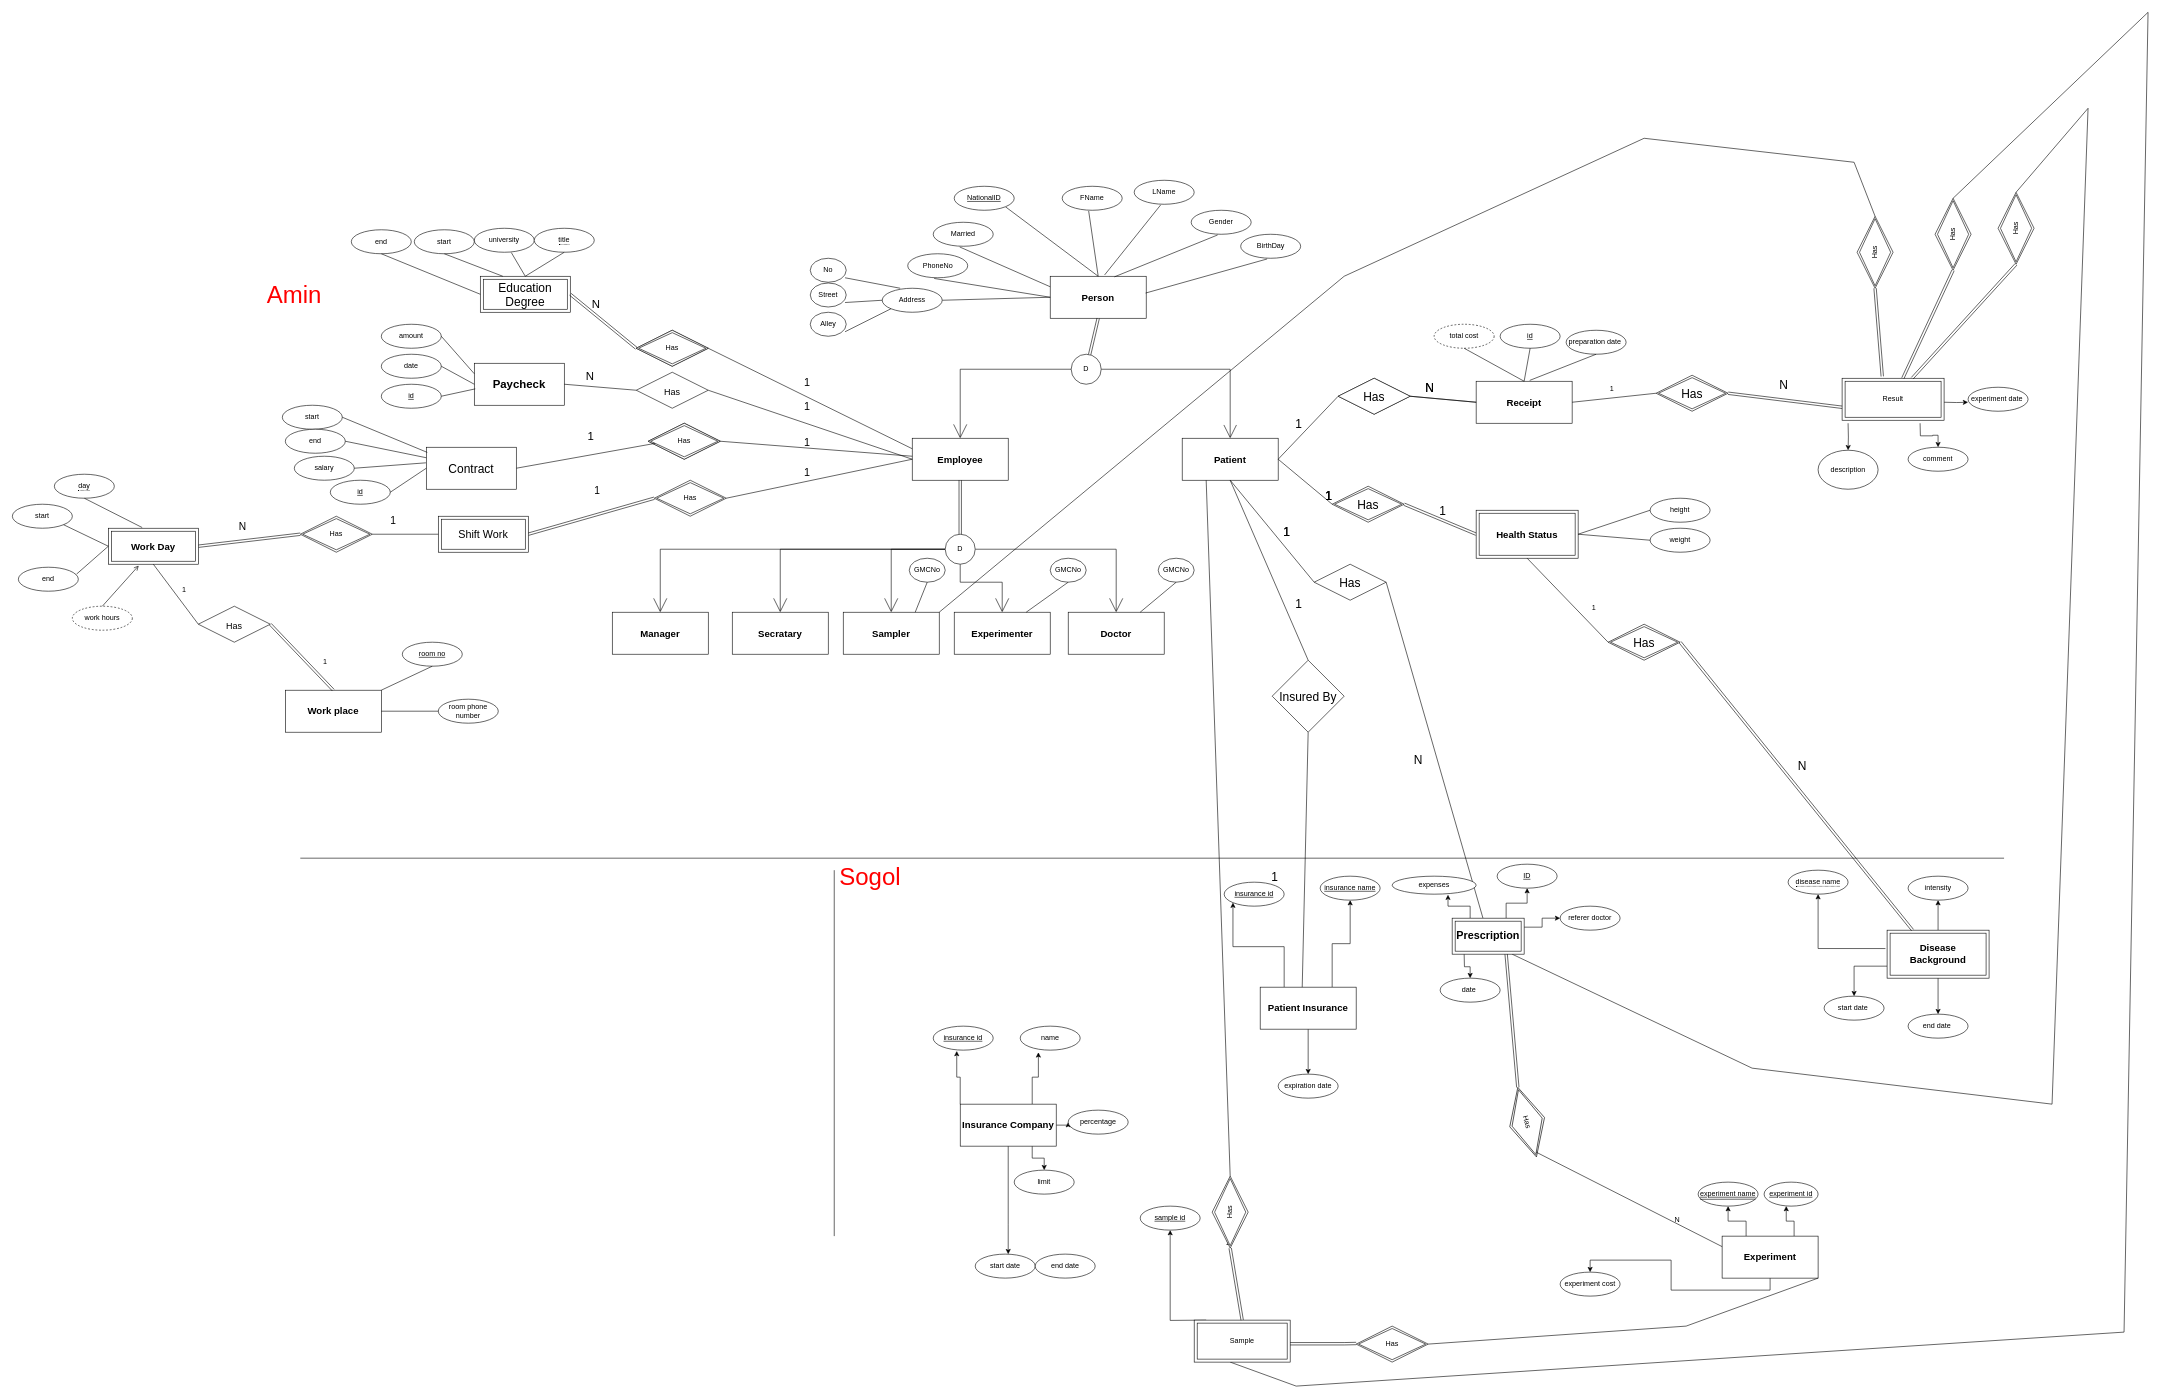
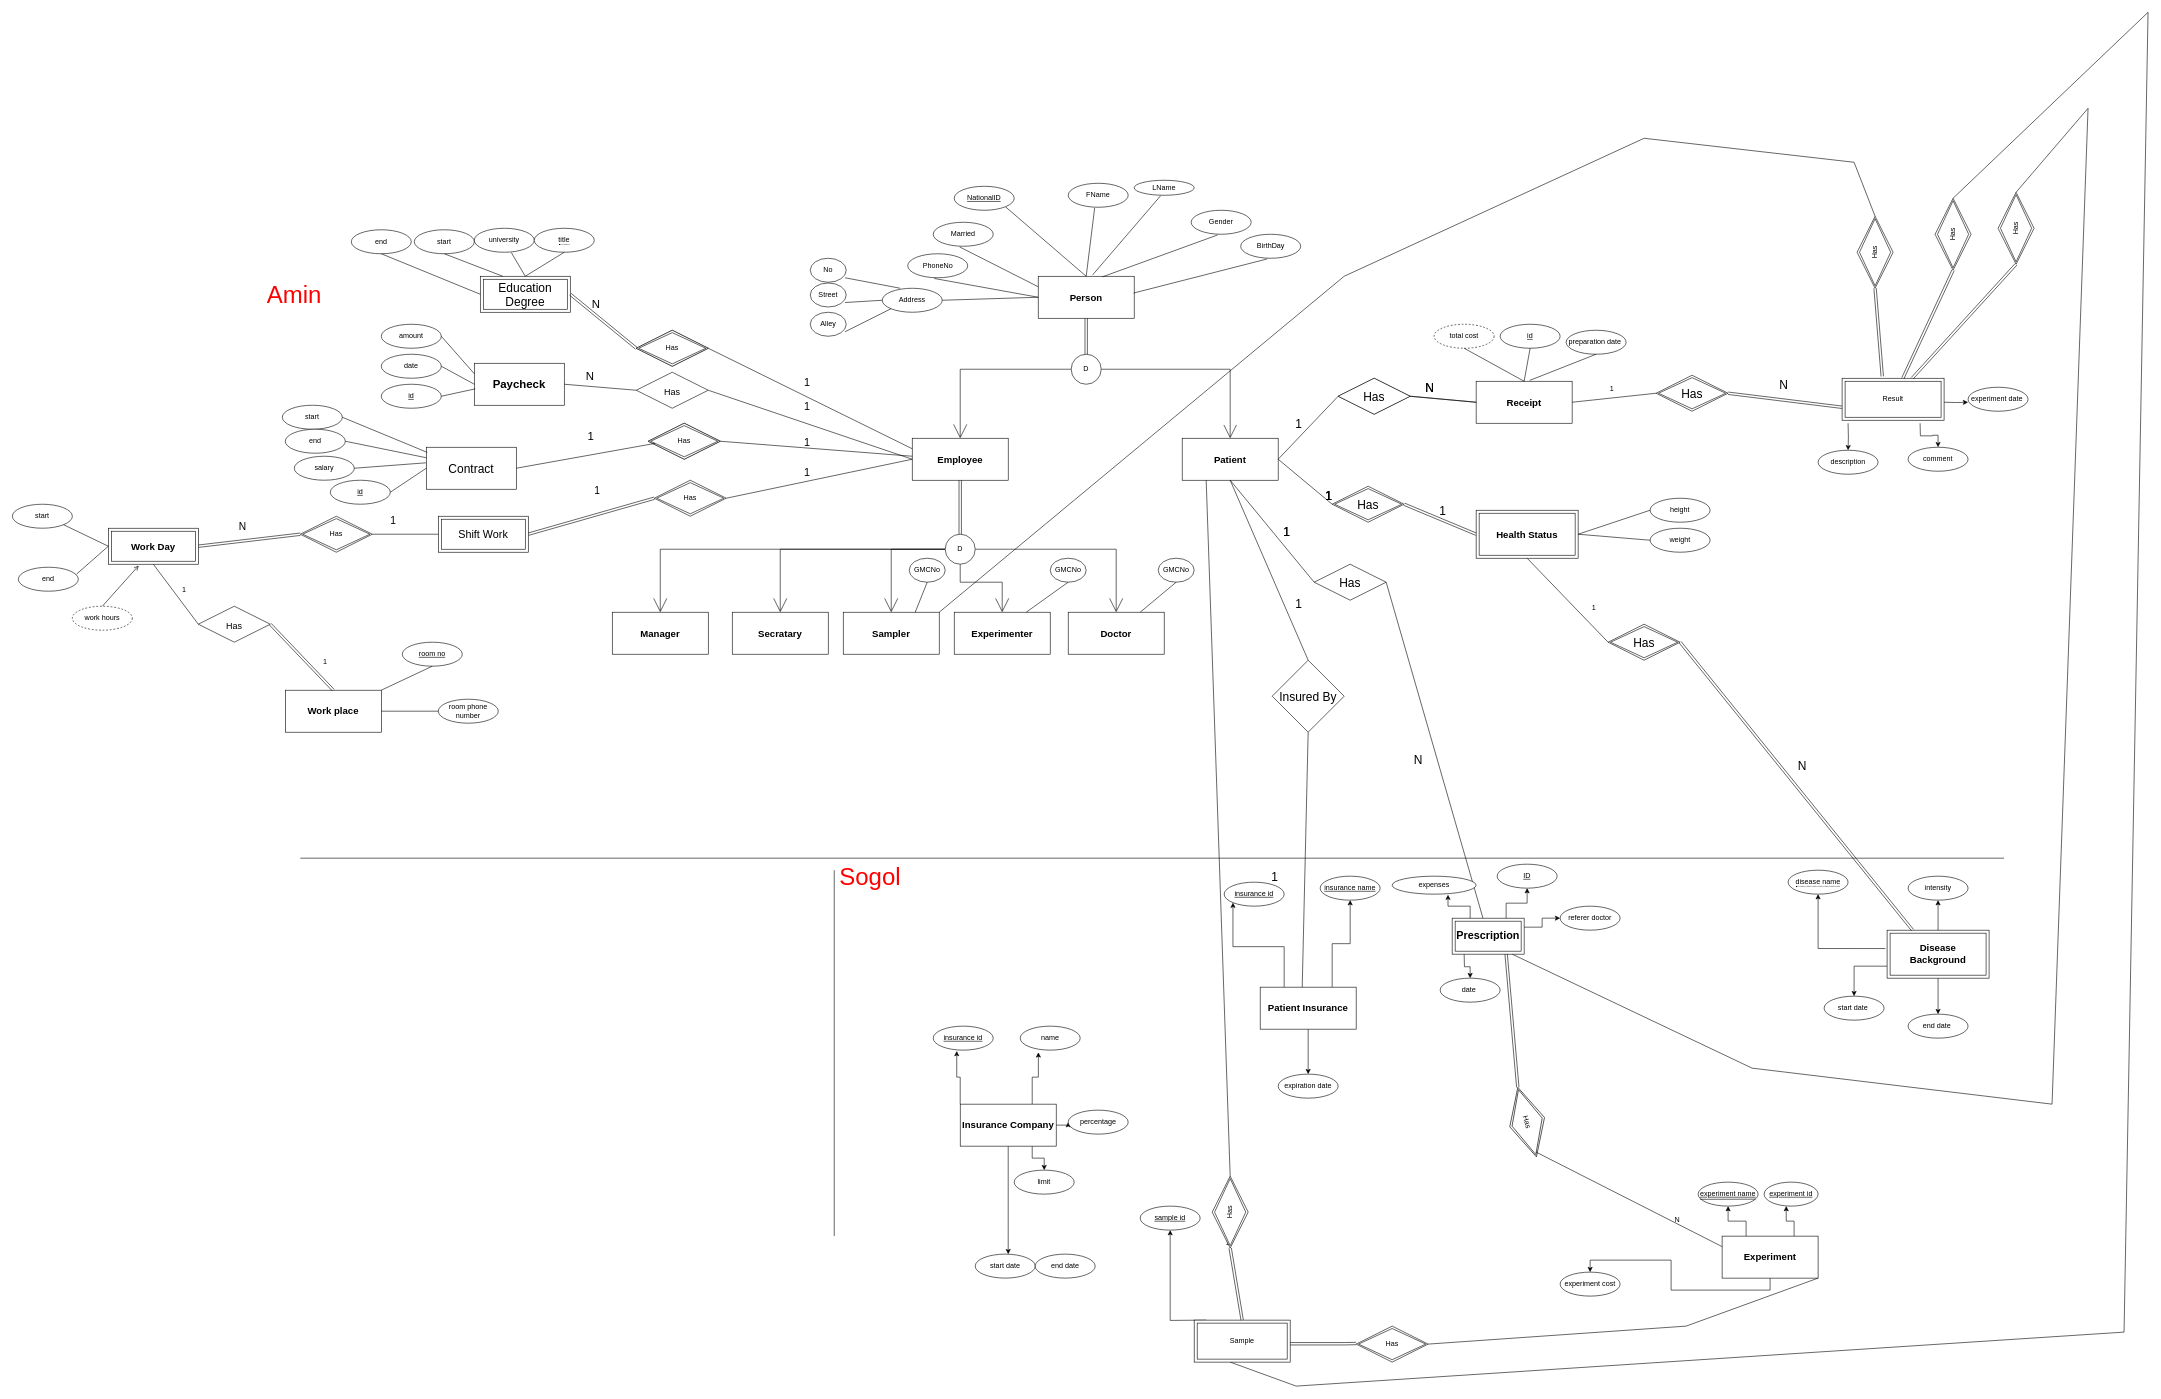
node "LName": size 60x24 -> 60x15
node "FName": moved (1092, 198) -> (1098, 195)
node "Person": moved (1098, 297) -> (1086, 297)
node "description": size 60x39 -> 60x24
node "day": removed
edge "day" -- "Work Day": removed
